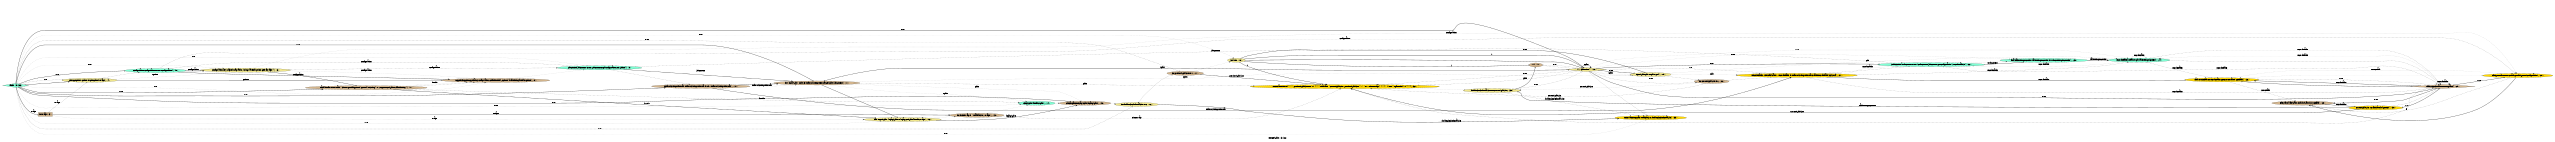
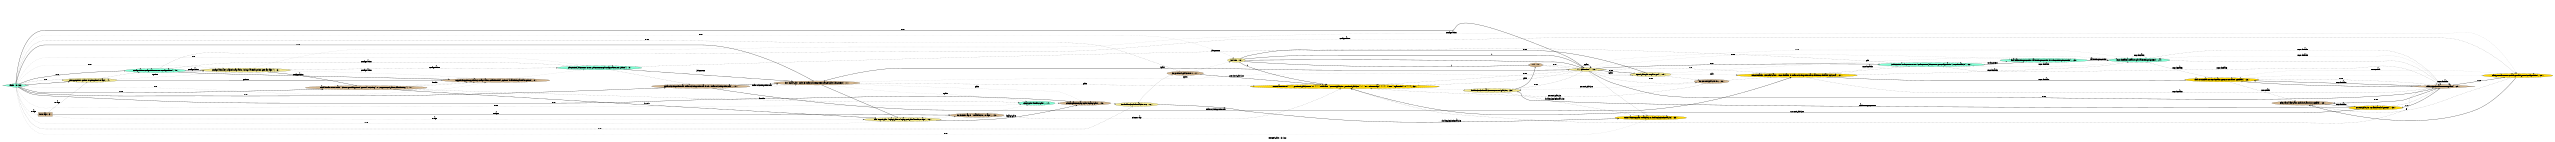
edge "Enter <3...36>" -> "int nMaps <3>": style bold -> dotted
